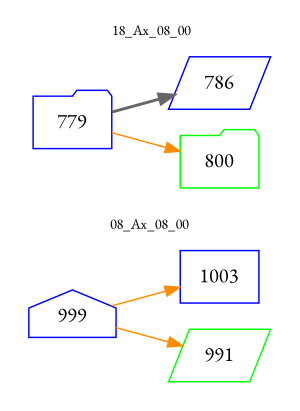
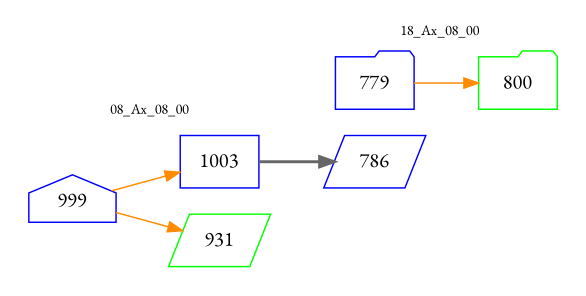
edge "779" -> "786": now "1003" -> "786"
node "991": label "991" -> "931"
